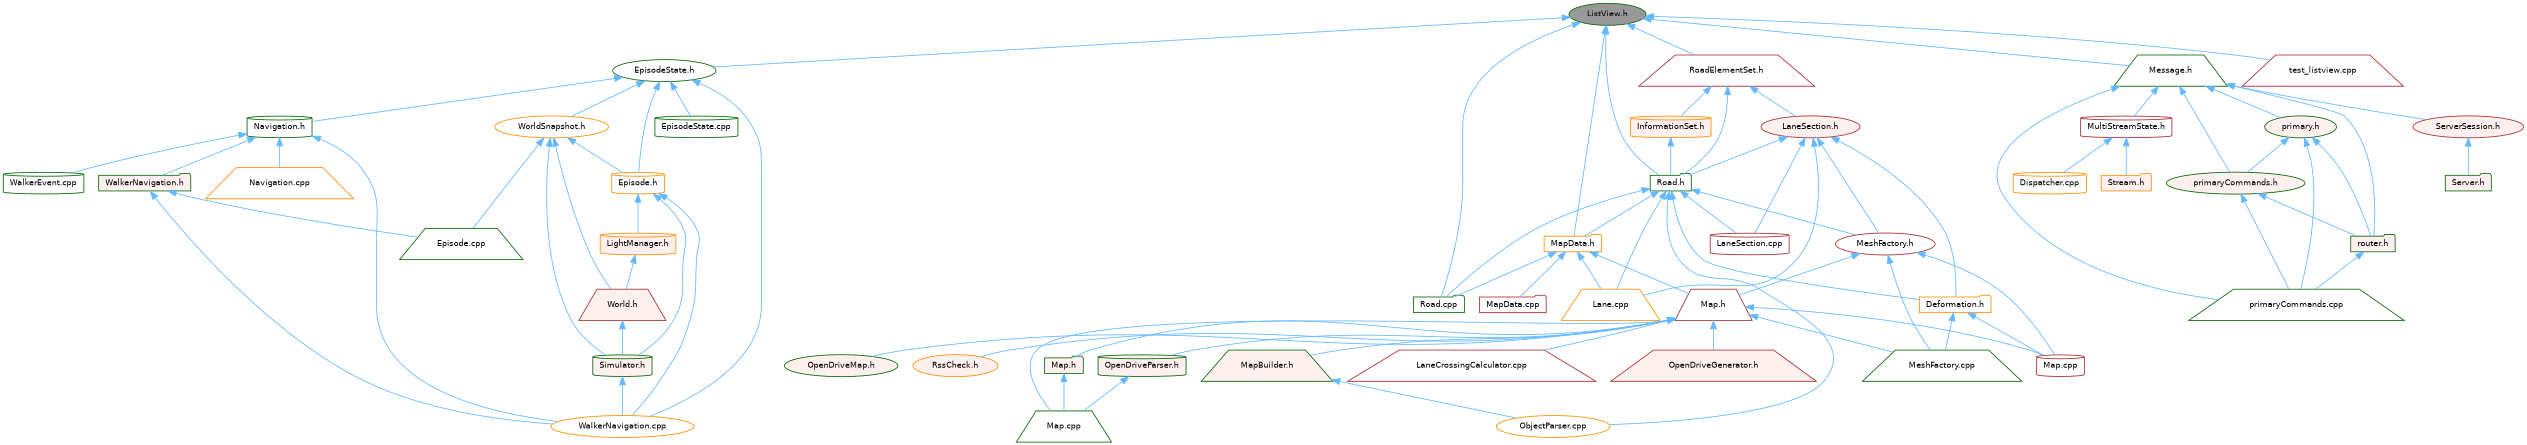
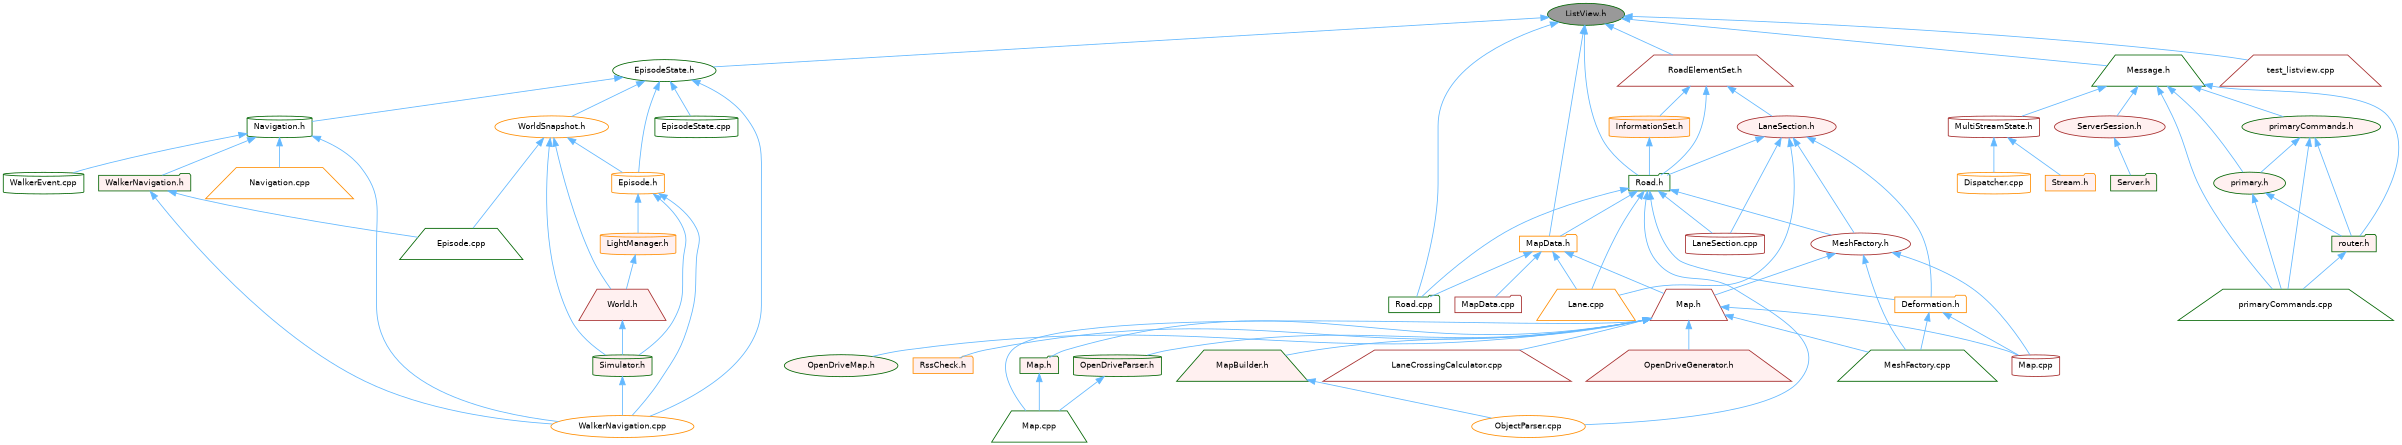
edge "primaryCommands.h" -> "primary.h": reversed
node "RssCheck.h": shape ellipse -> folder
